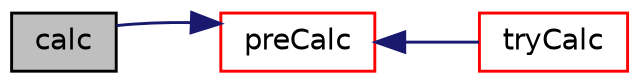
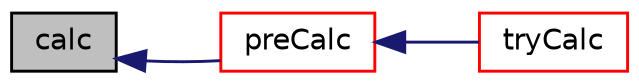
edge "calc" -> "preCalc": reversed
